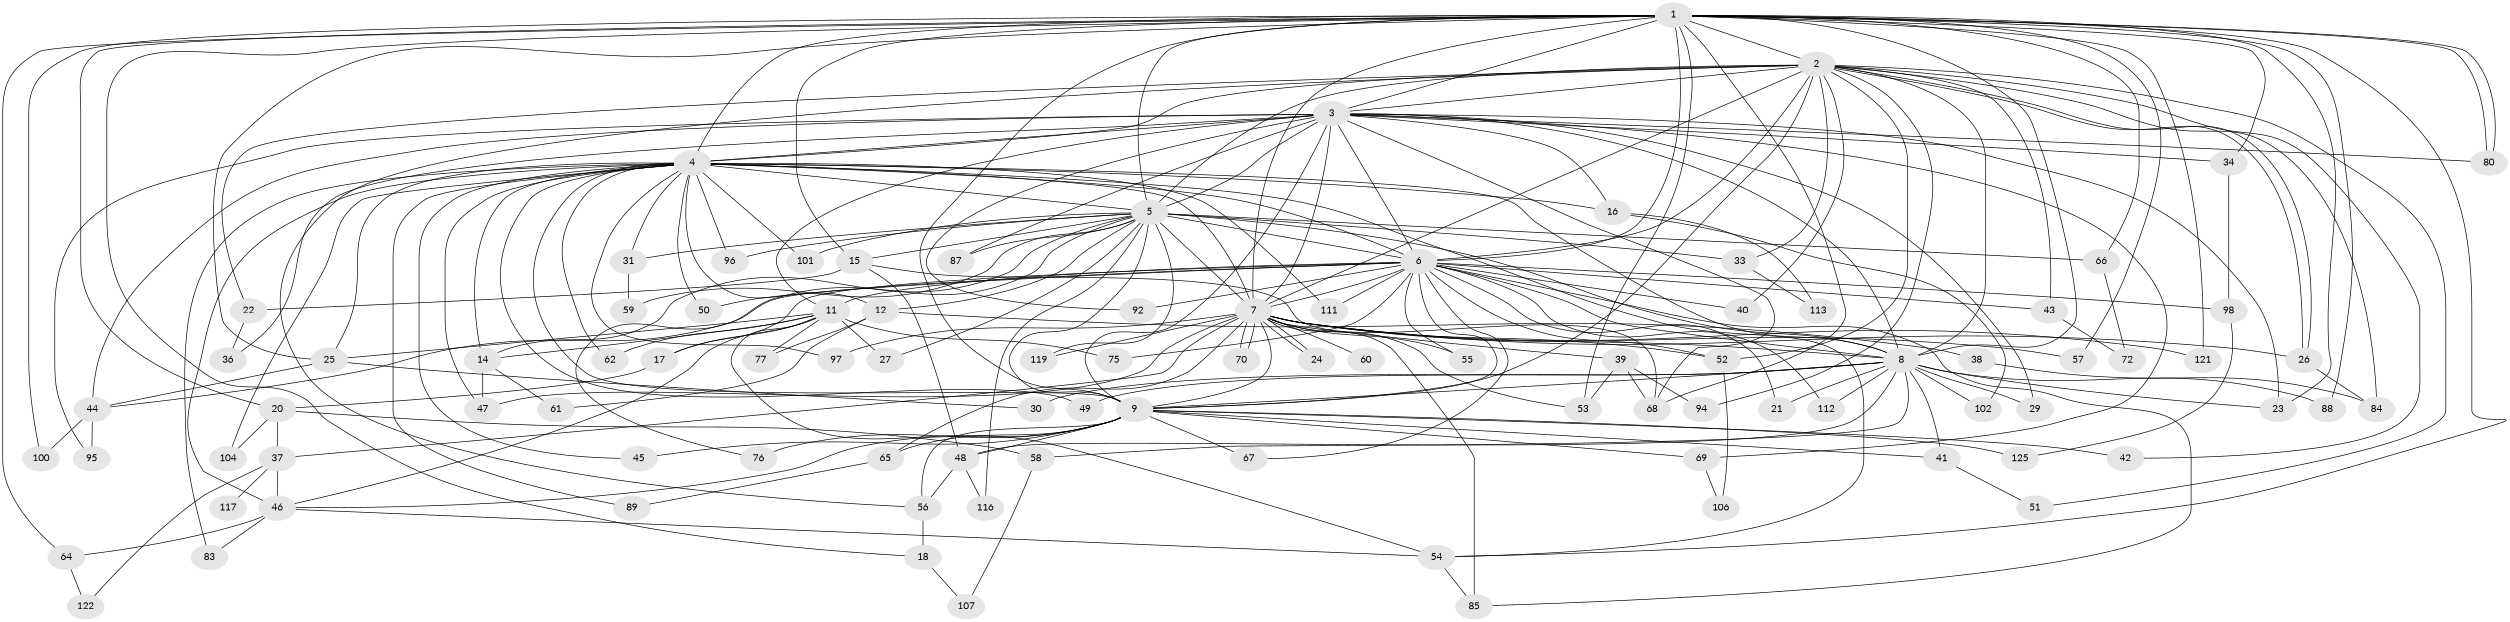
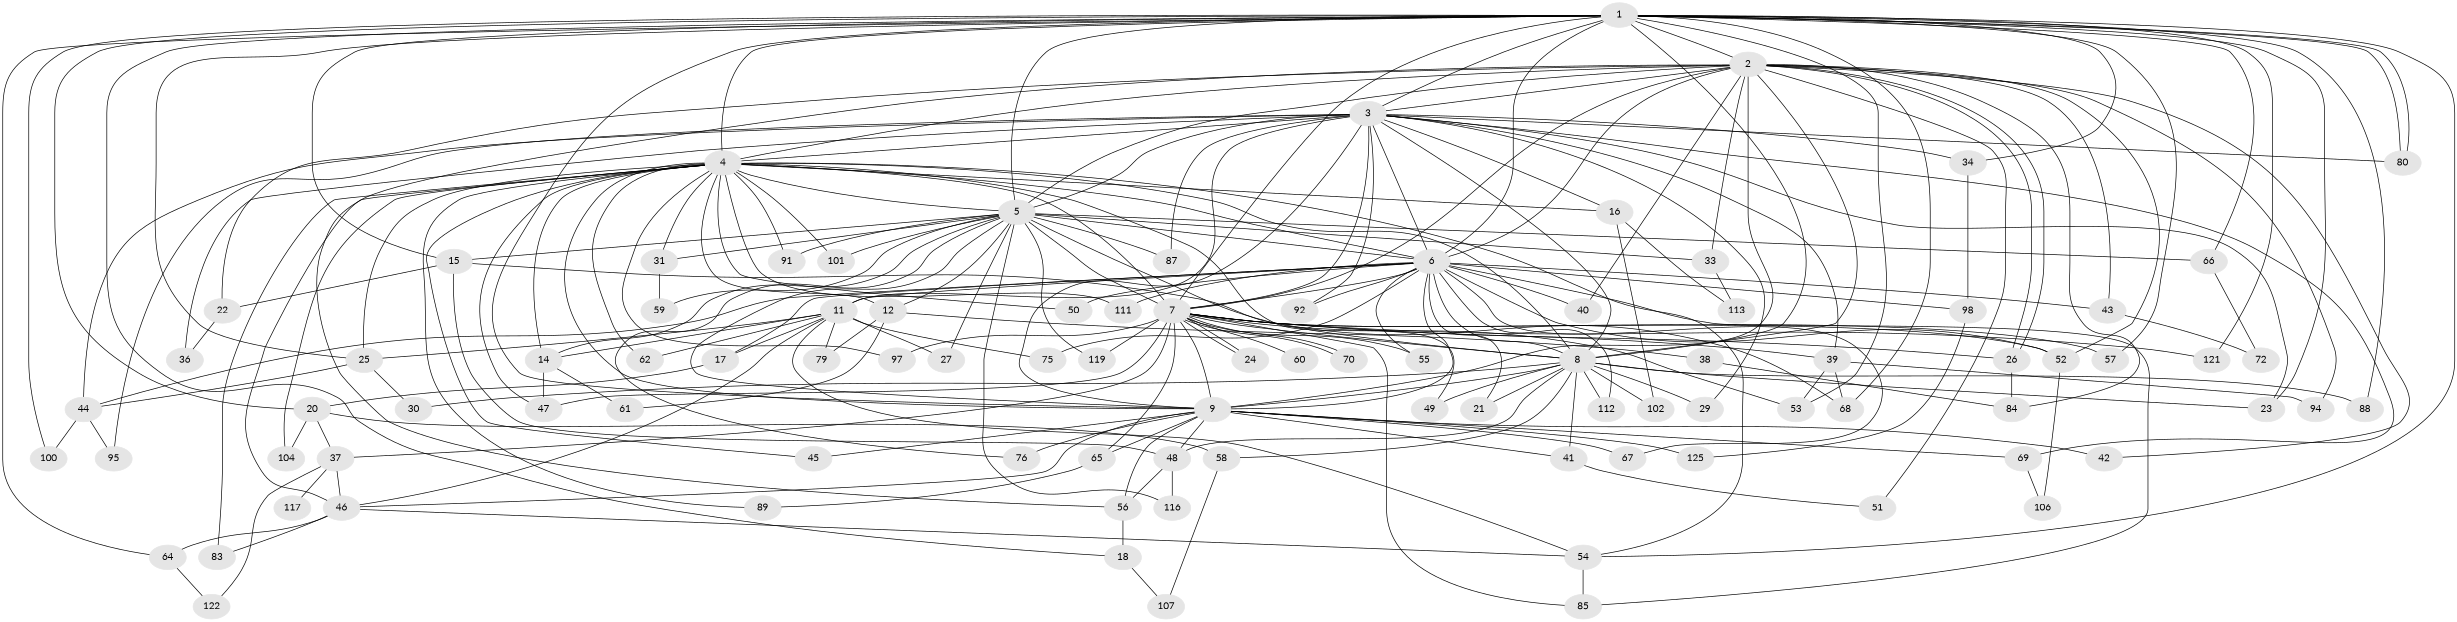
edge "3" -- "68": now "3" -- "39"
node "96": label "96" -> "91"
node "77": label "77" -> "79"
